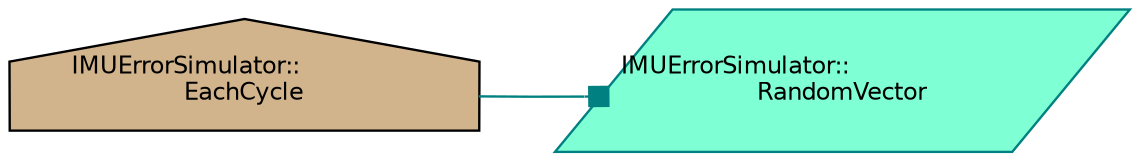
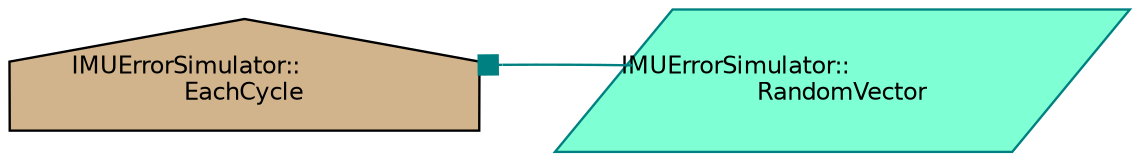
edge "IMUErrorSimulator:: EachCycle" -> "IMUErrorSimulator:: RandomVector": reversed
